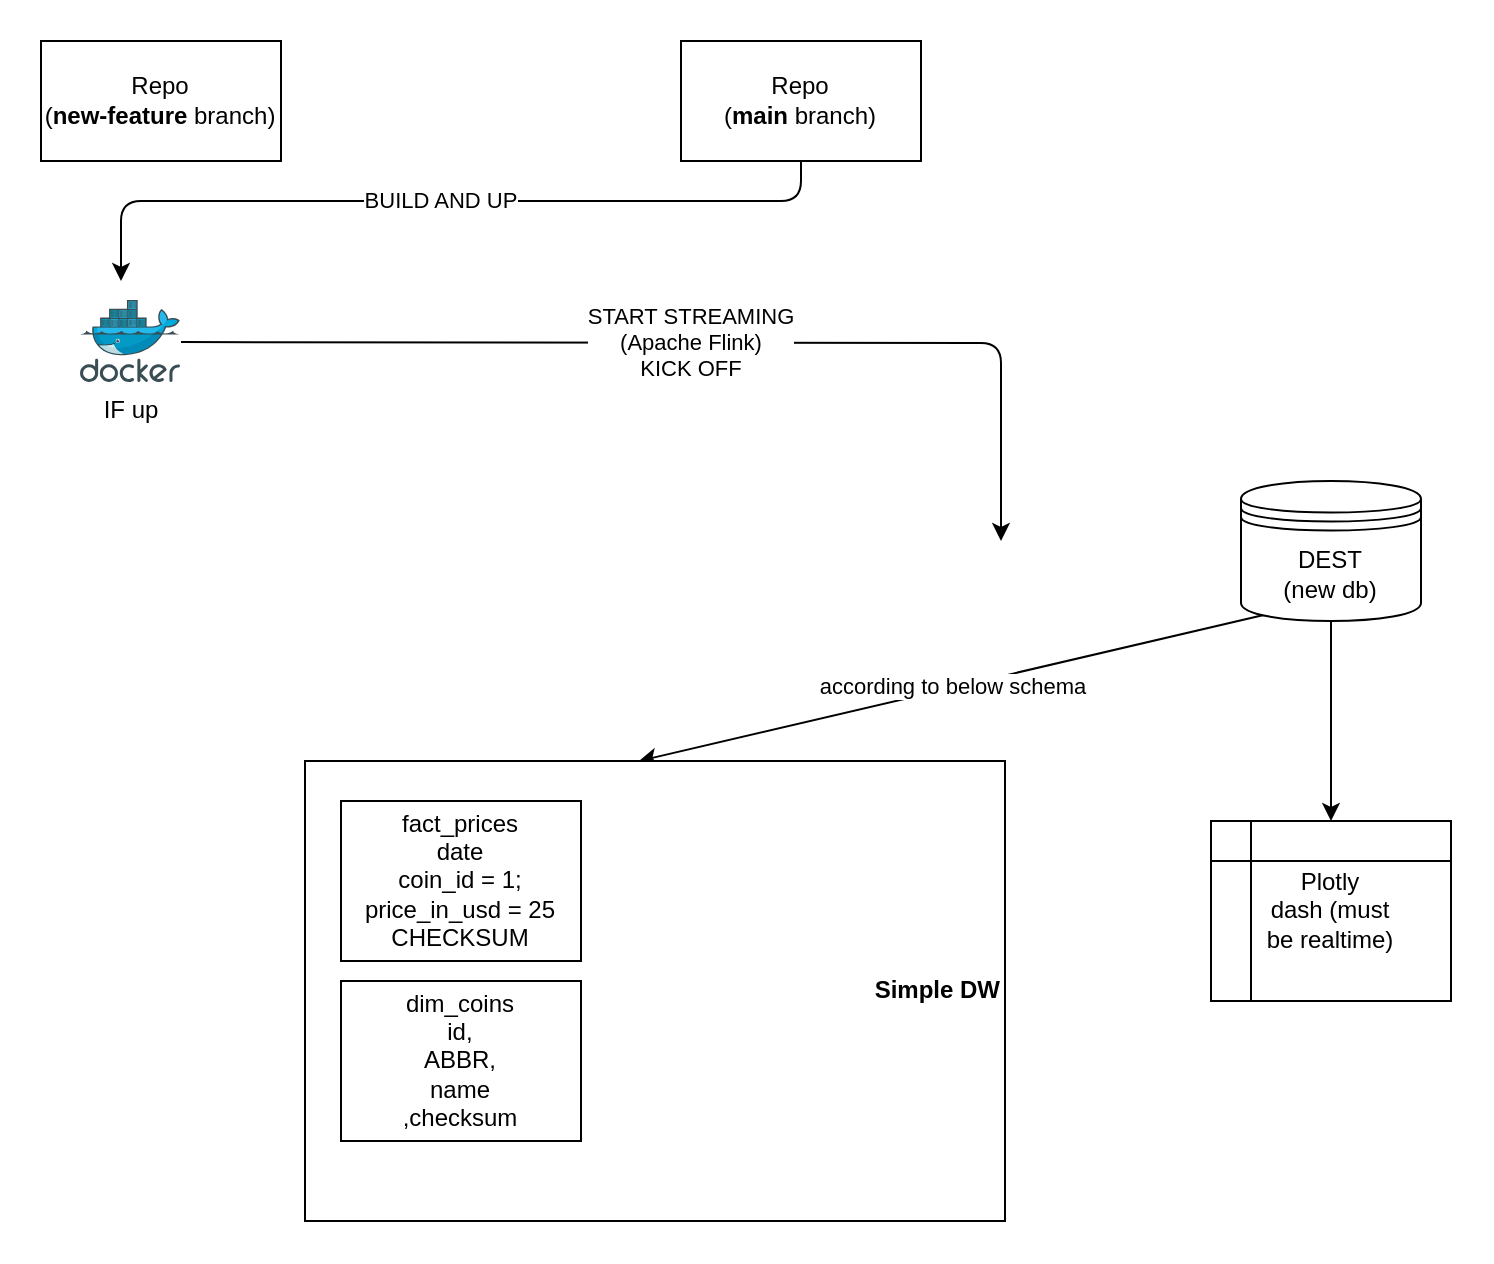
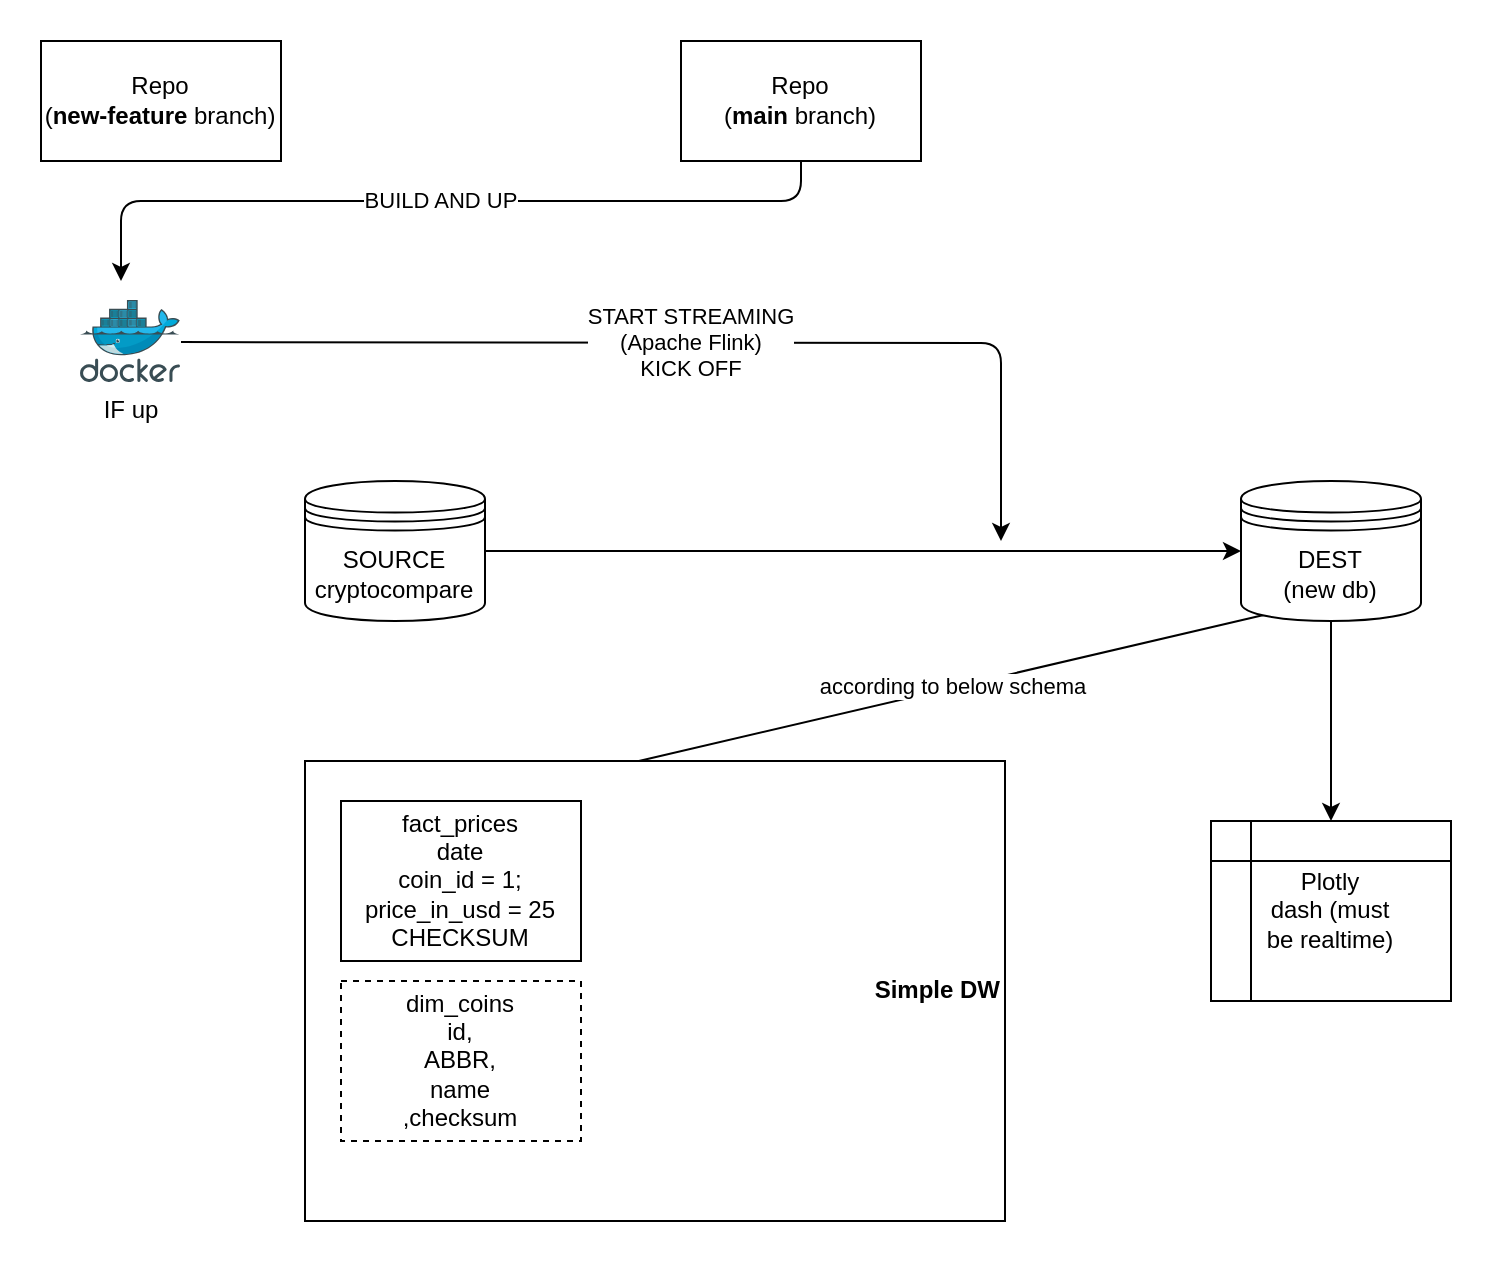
node "SOURCE cryptocompare": added
edge "SOURCE cryptocompare" -> "DEST (new db)": added
edge "DEST (new db)" -> "Simple DW": arrowhead classic -> none
node "dim_coins id, ABBR, name ,checksum": style solid -> dashed
